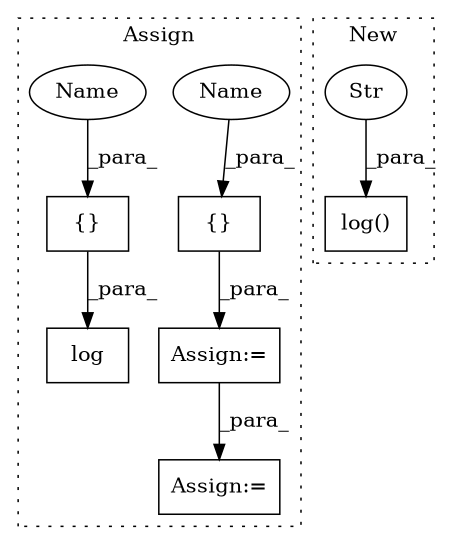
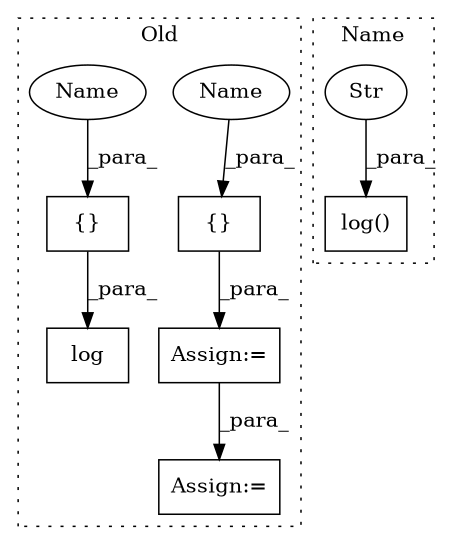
cluster "Assign": label "Assign" -> "Old"
cluster "New": label "New" -> "Name"
